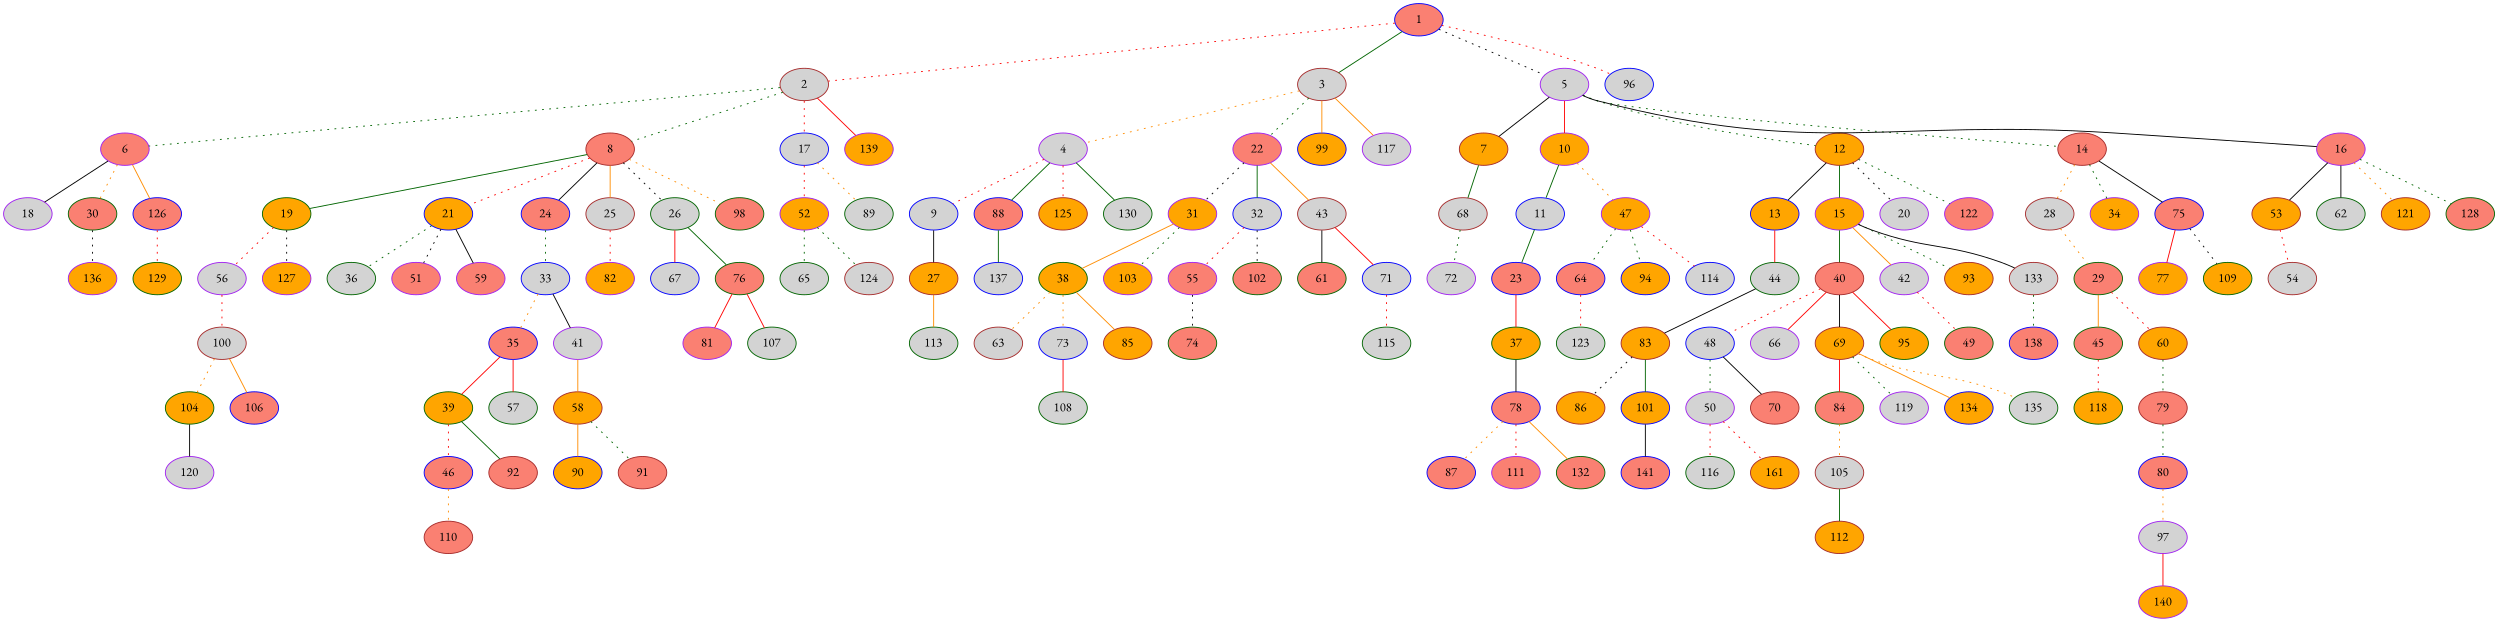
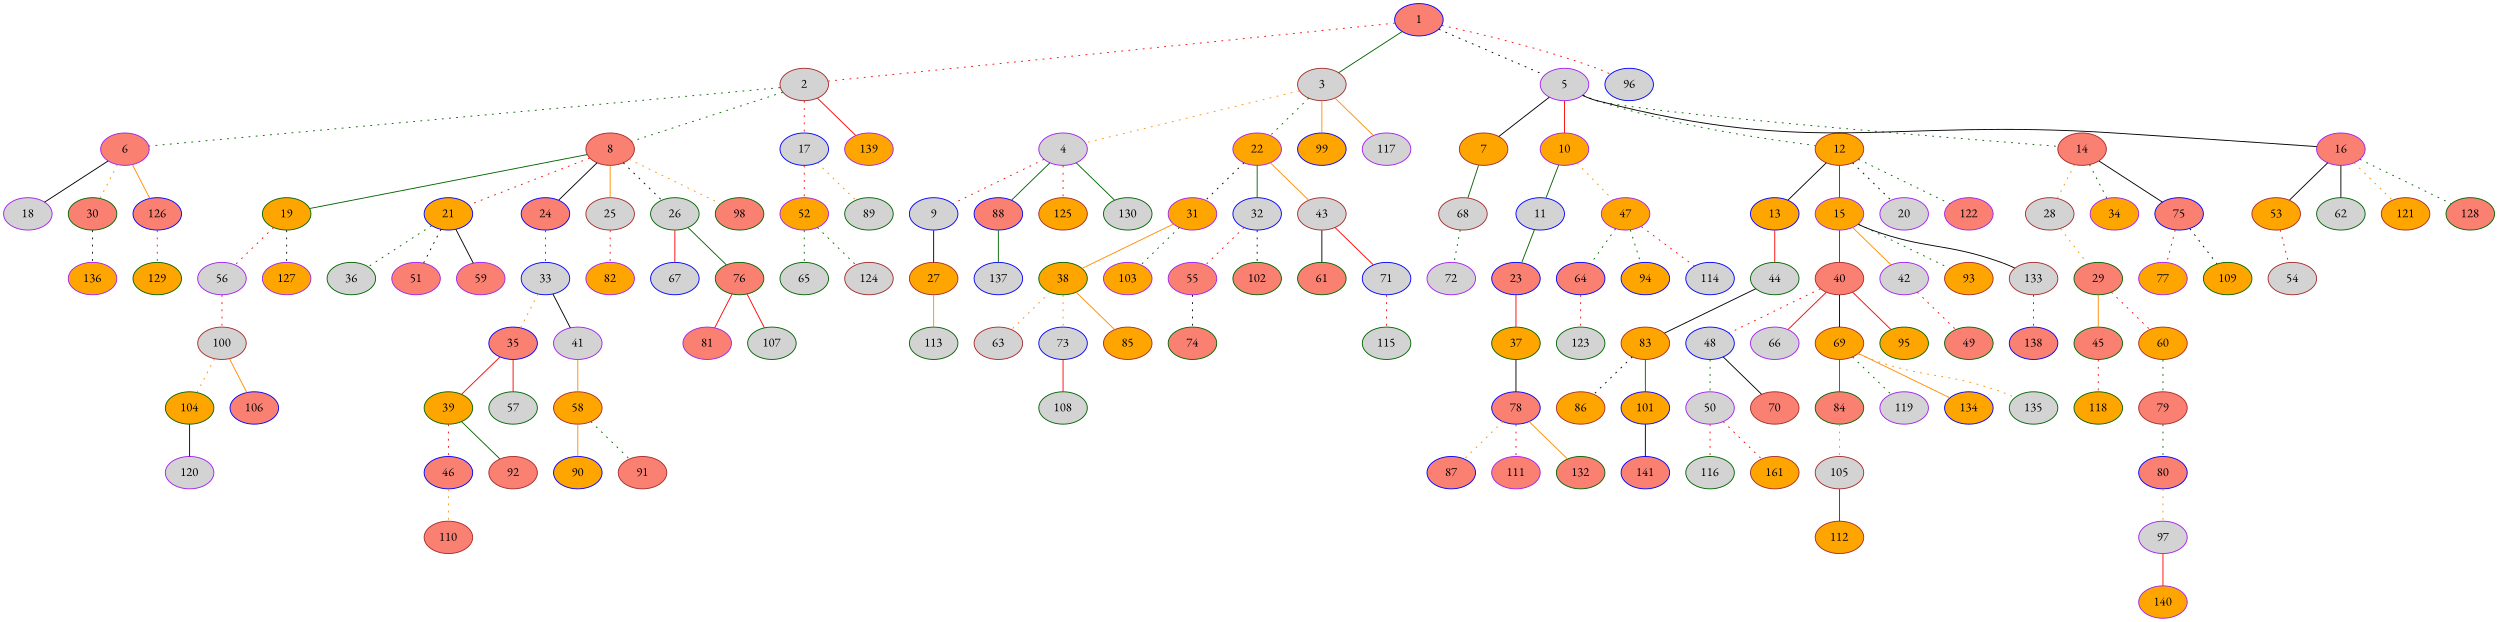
node "22": fillcolor salmon -> orange
edge "75" -- "77": style solid -> dotted
